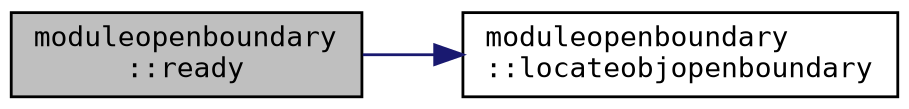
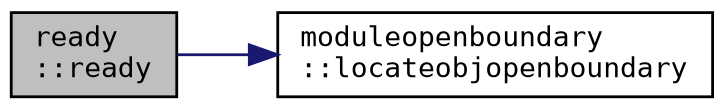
node "moduleopenboundary ::ready": label "moduleopenboundary ::ready" -> "ready ::ready"
